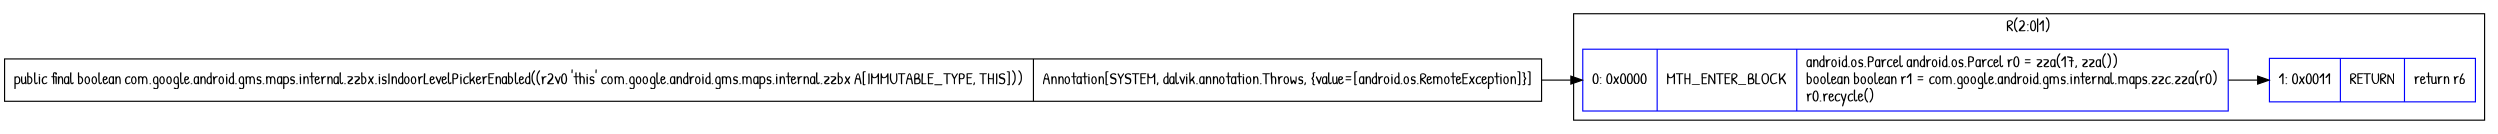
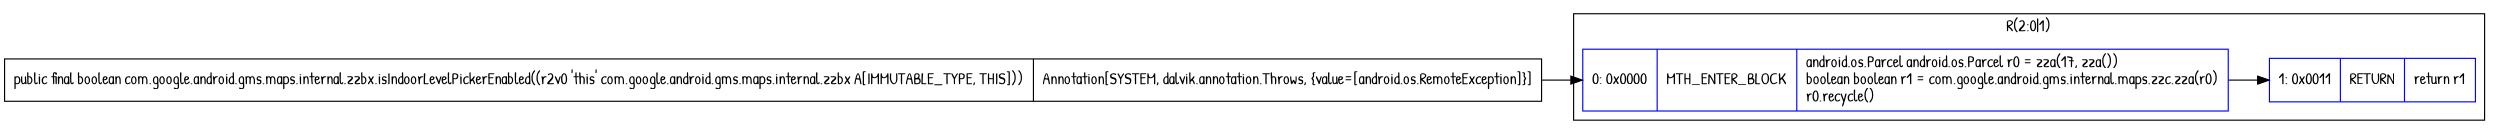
node "1: 0x0011": text "return r6" -> "return r1"
